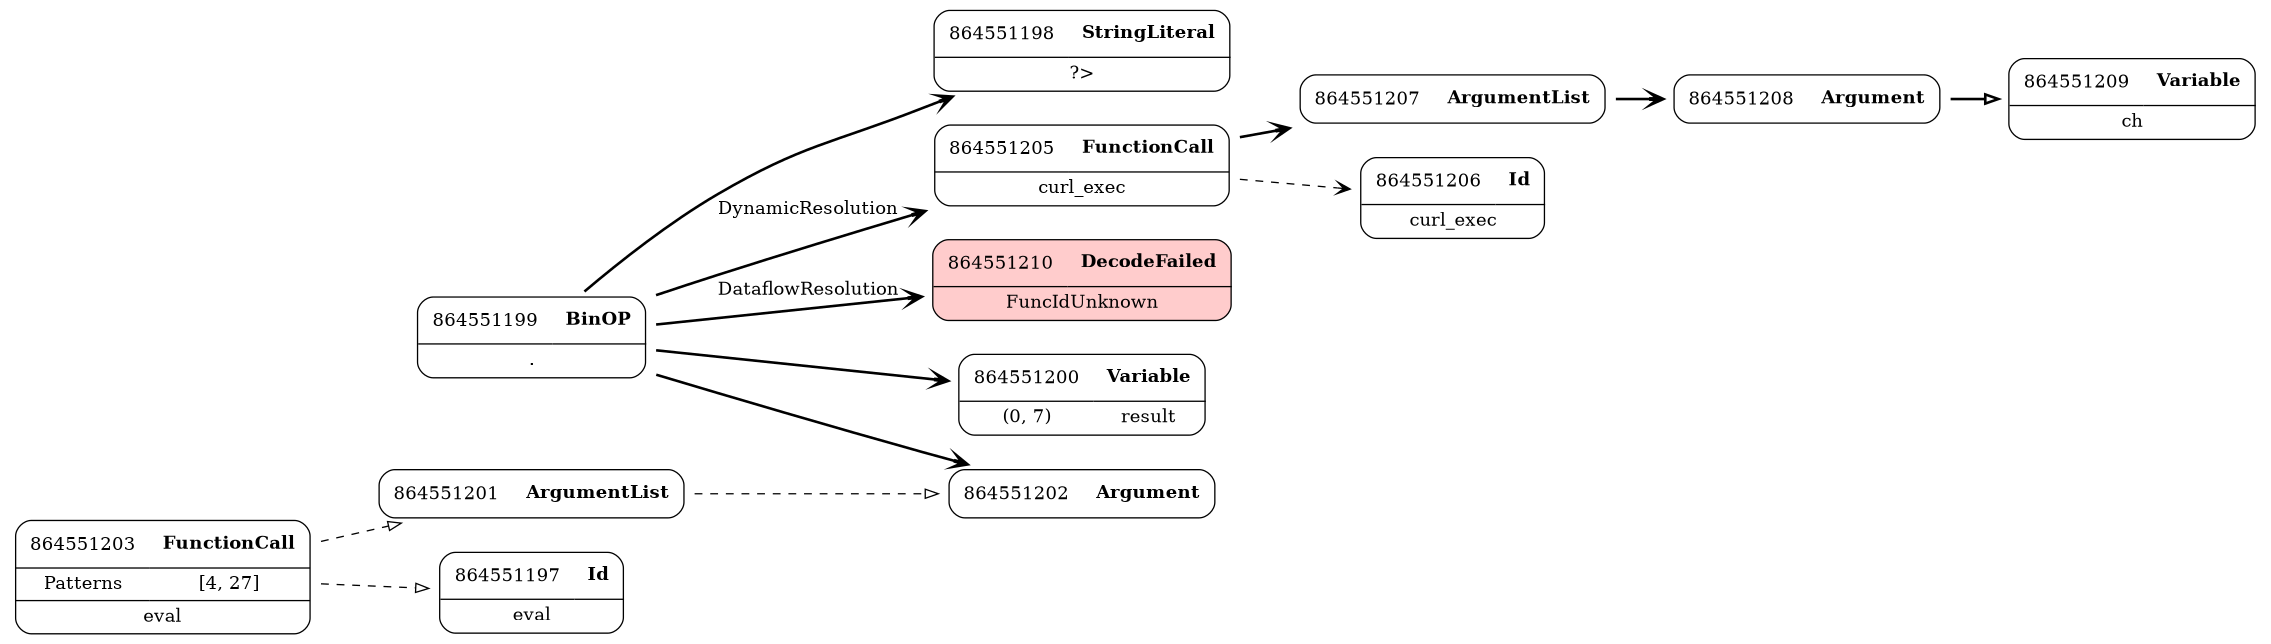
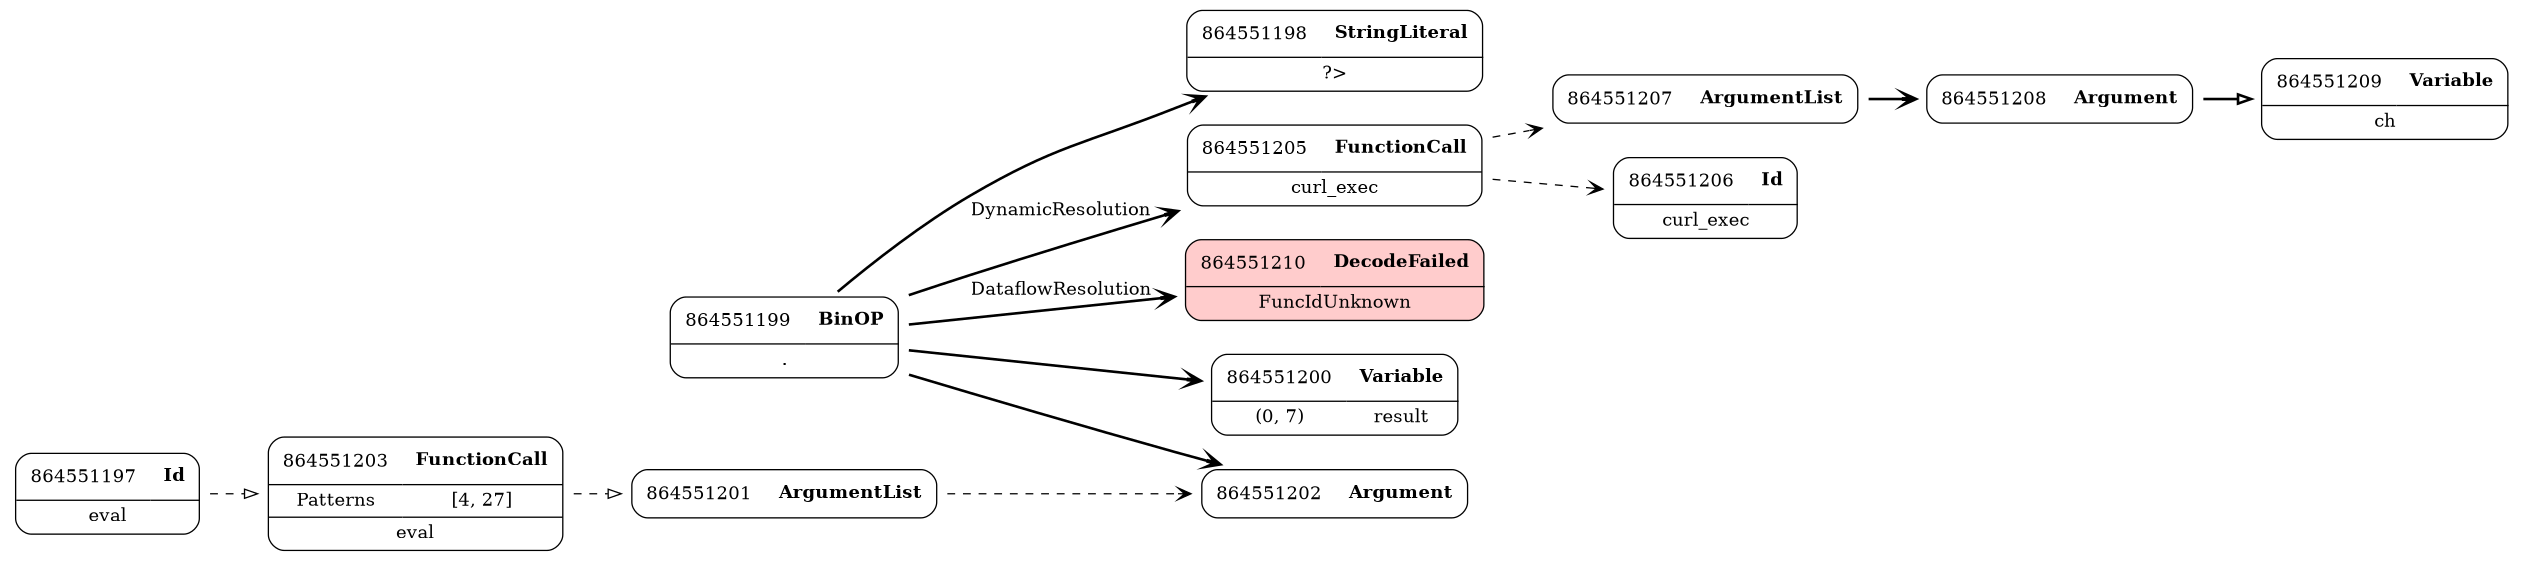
edge "864551205" -> "864551207": style bold -> dashed
edge "864551201" -> "864551202": arrowhead onormal -> vee
edge "864551203" -> "864551197": reversed
